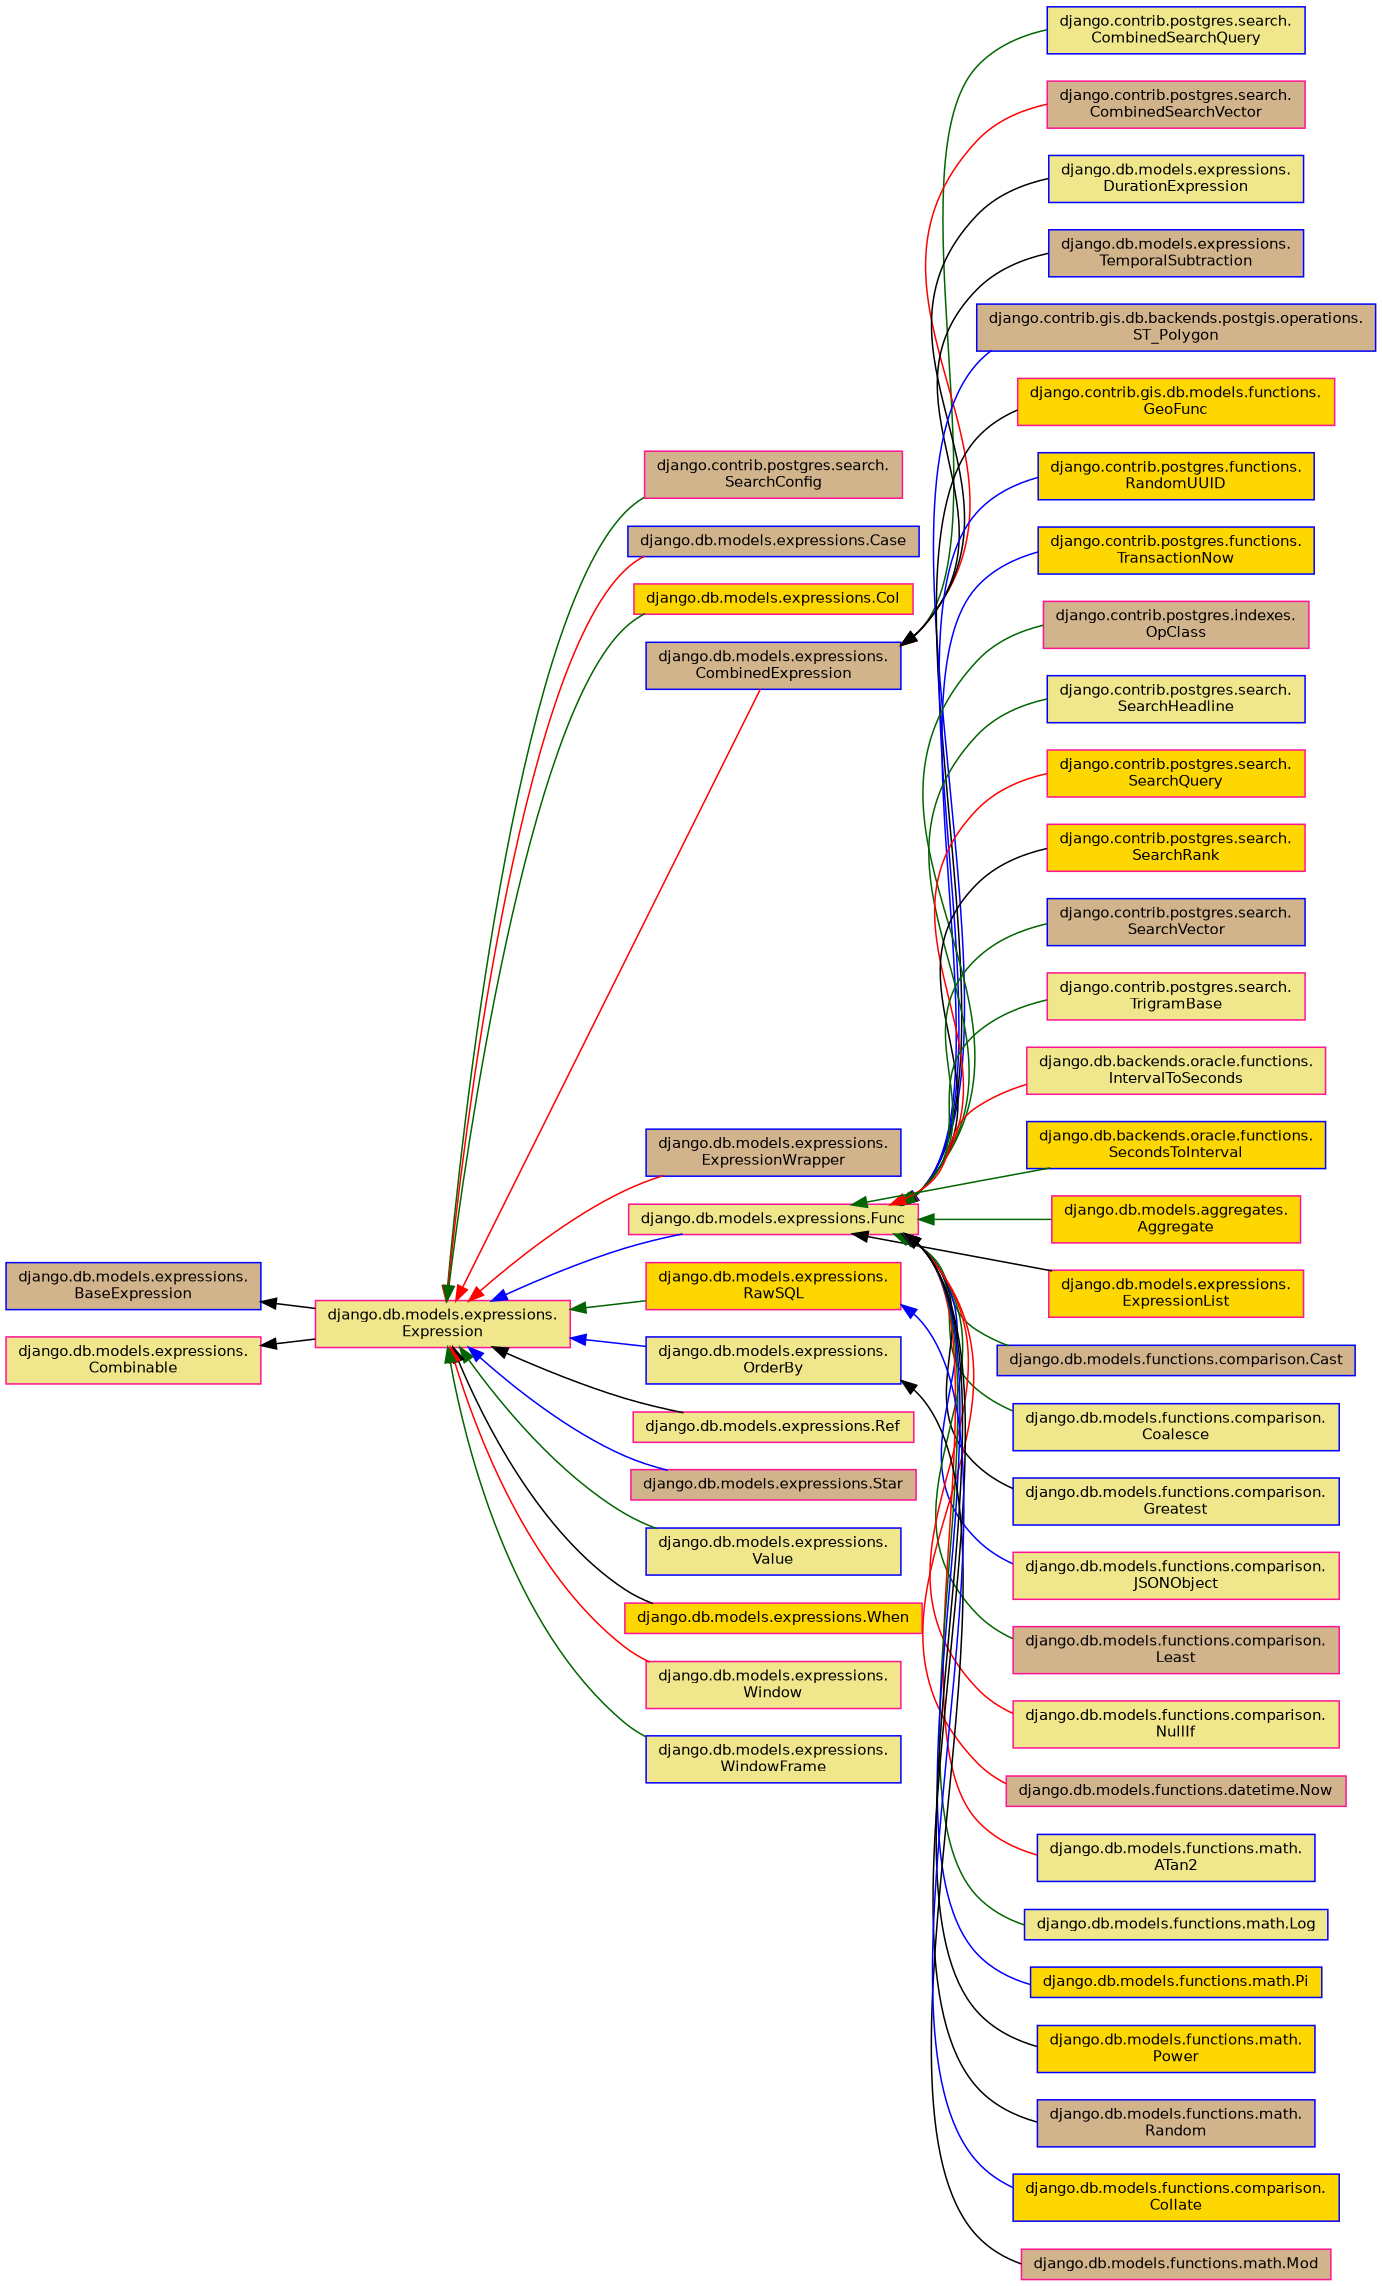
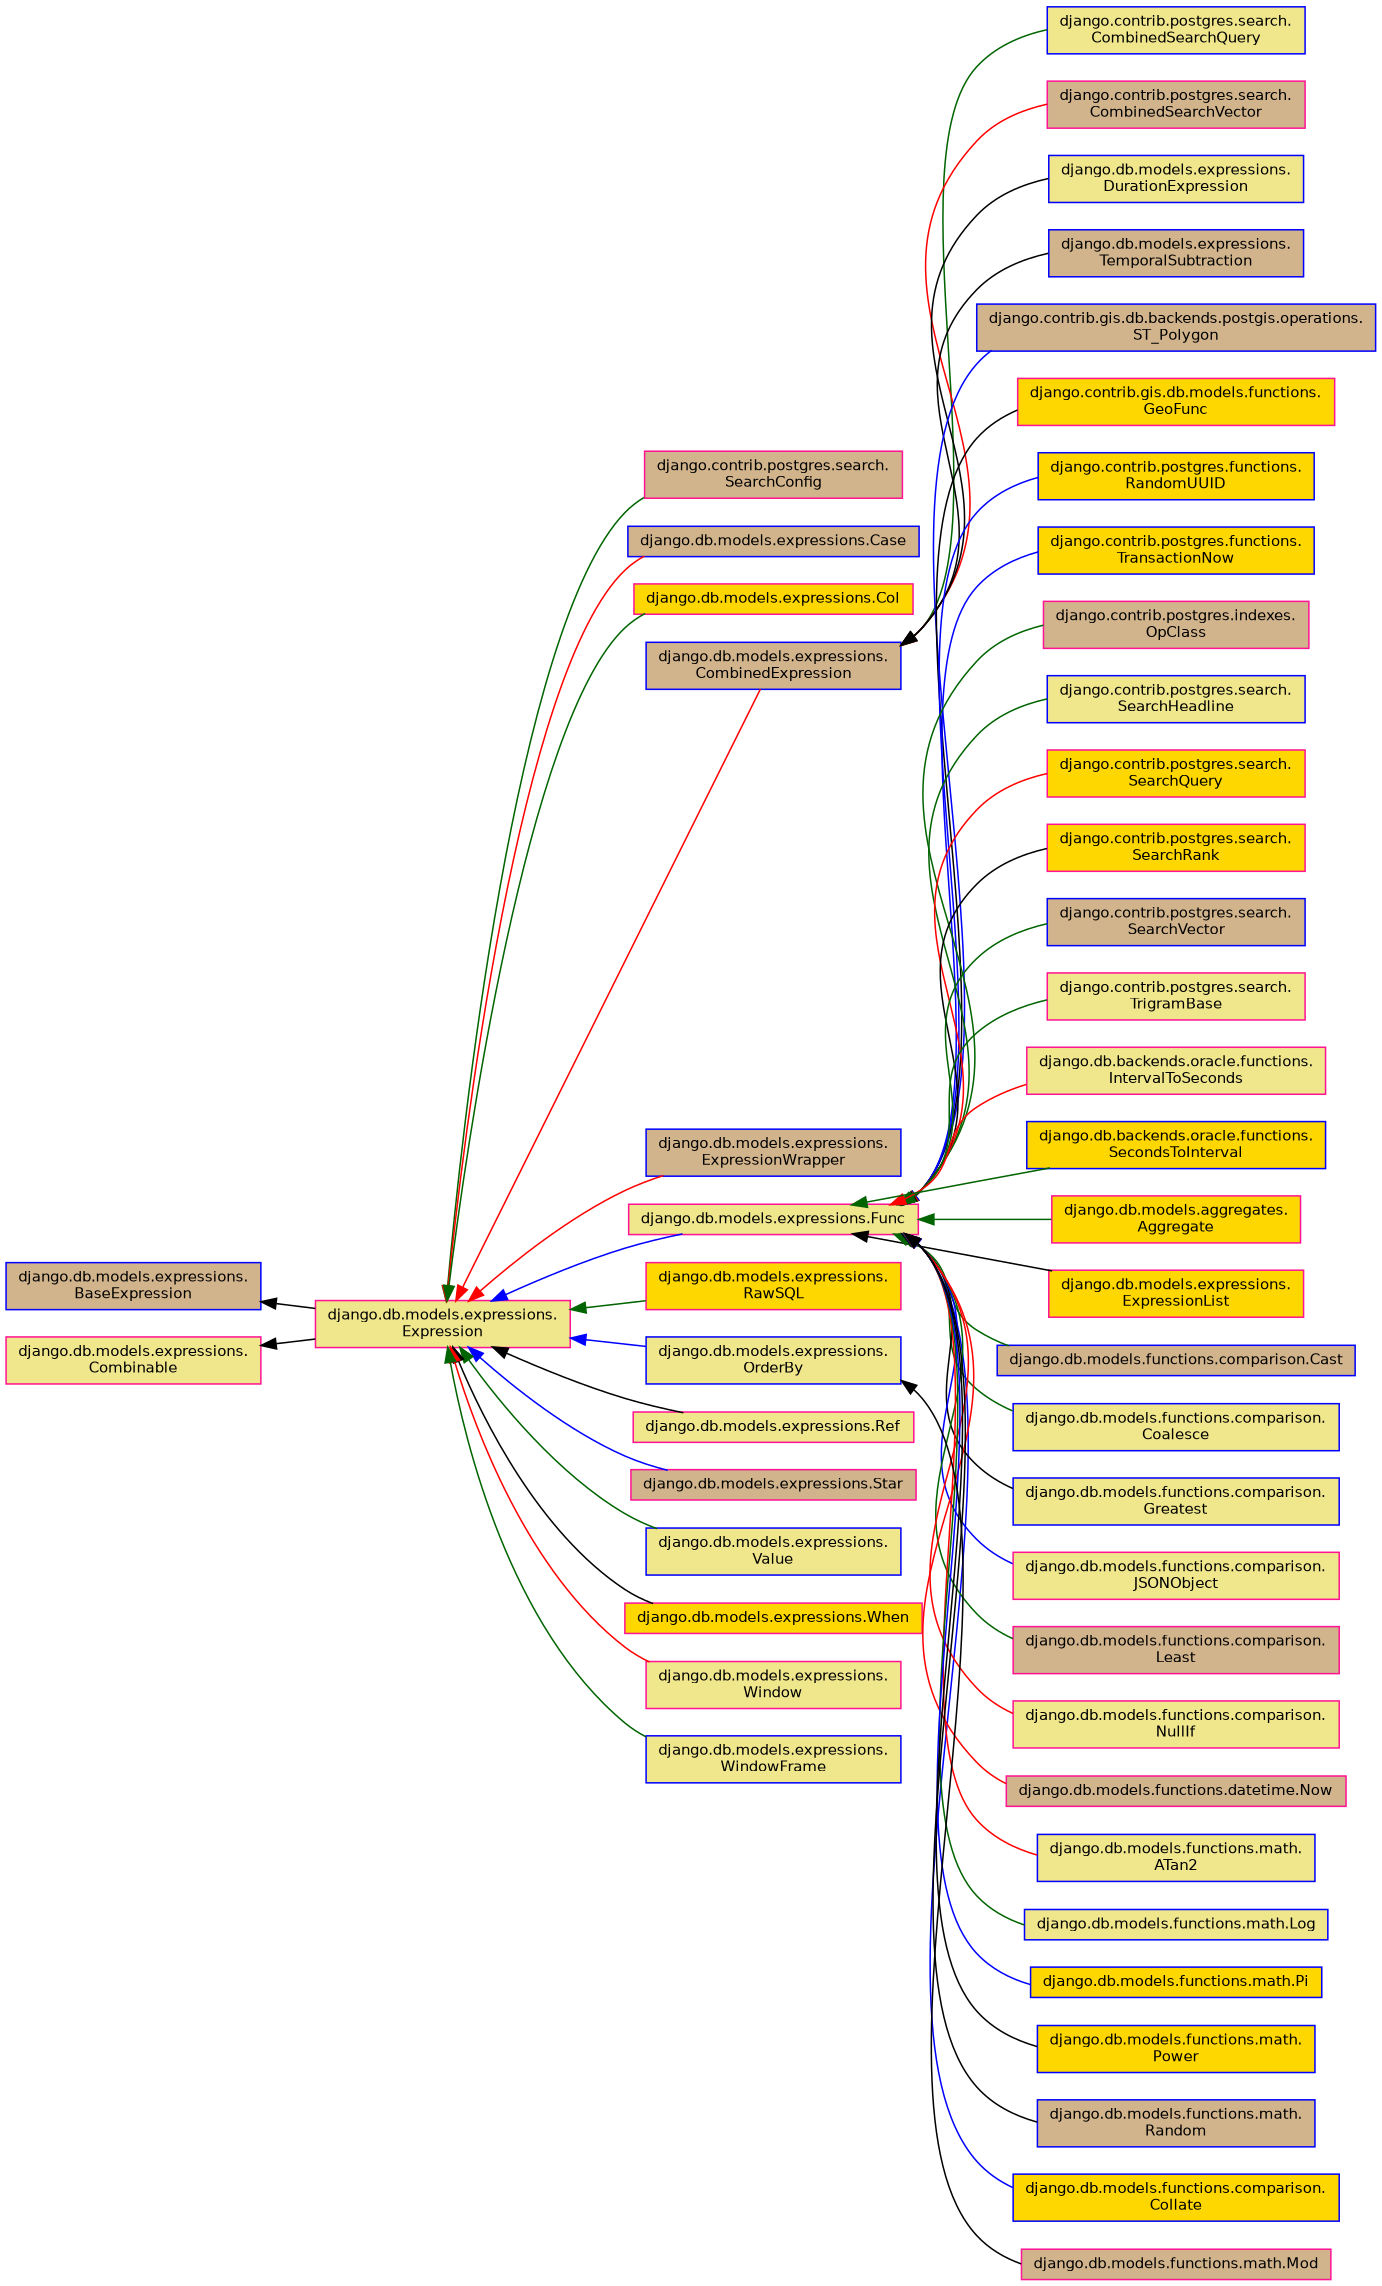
edge "django.db.models.functions.comparison. Collate" -> "django.db.models.expressions. RawSQL": now "django.db.models.functions.comparison. Collate" -> "django.db.models.expressions.Func"
